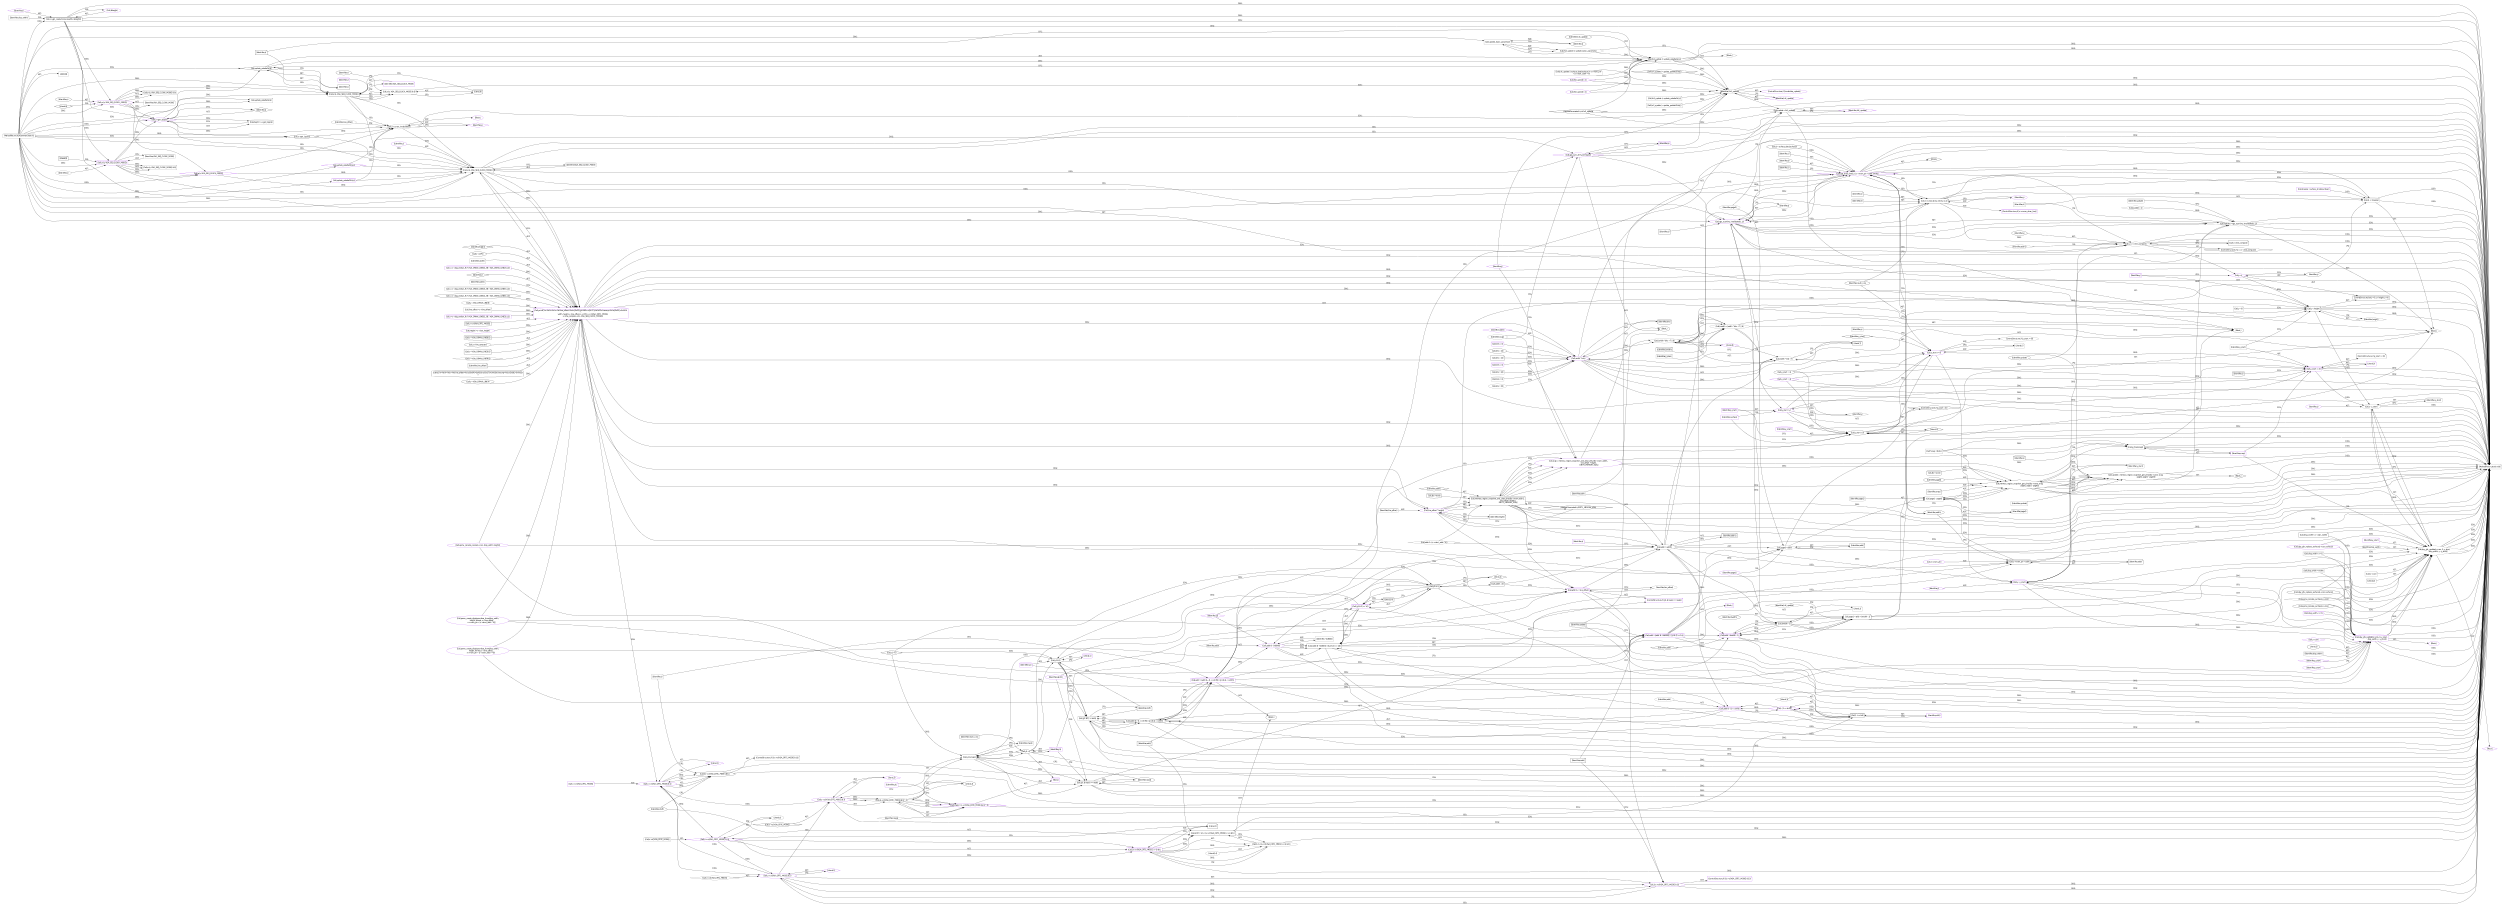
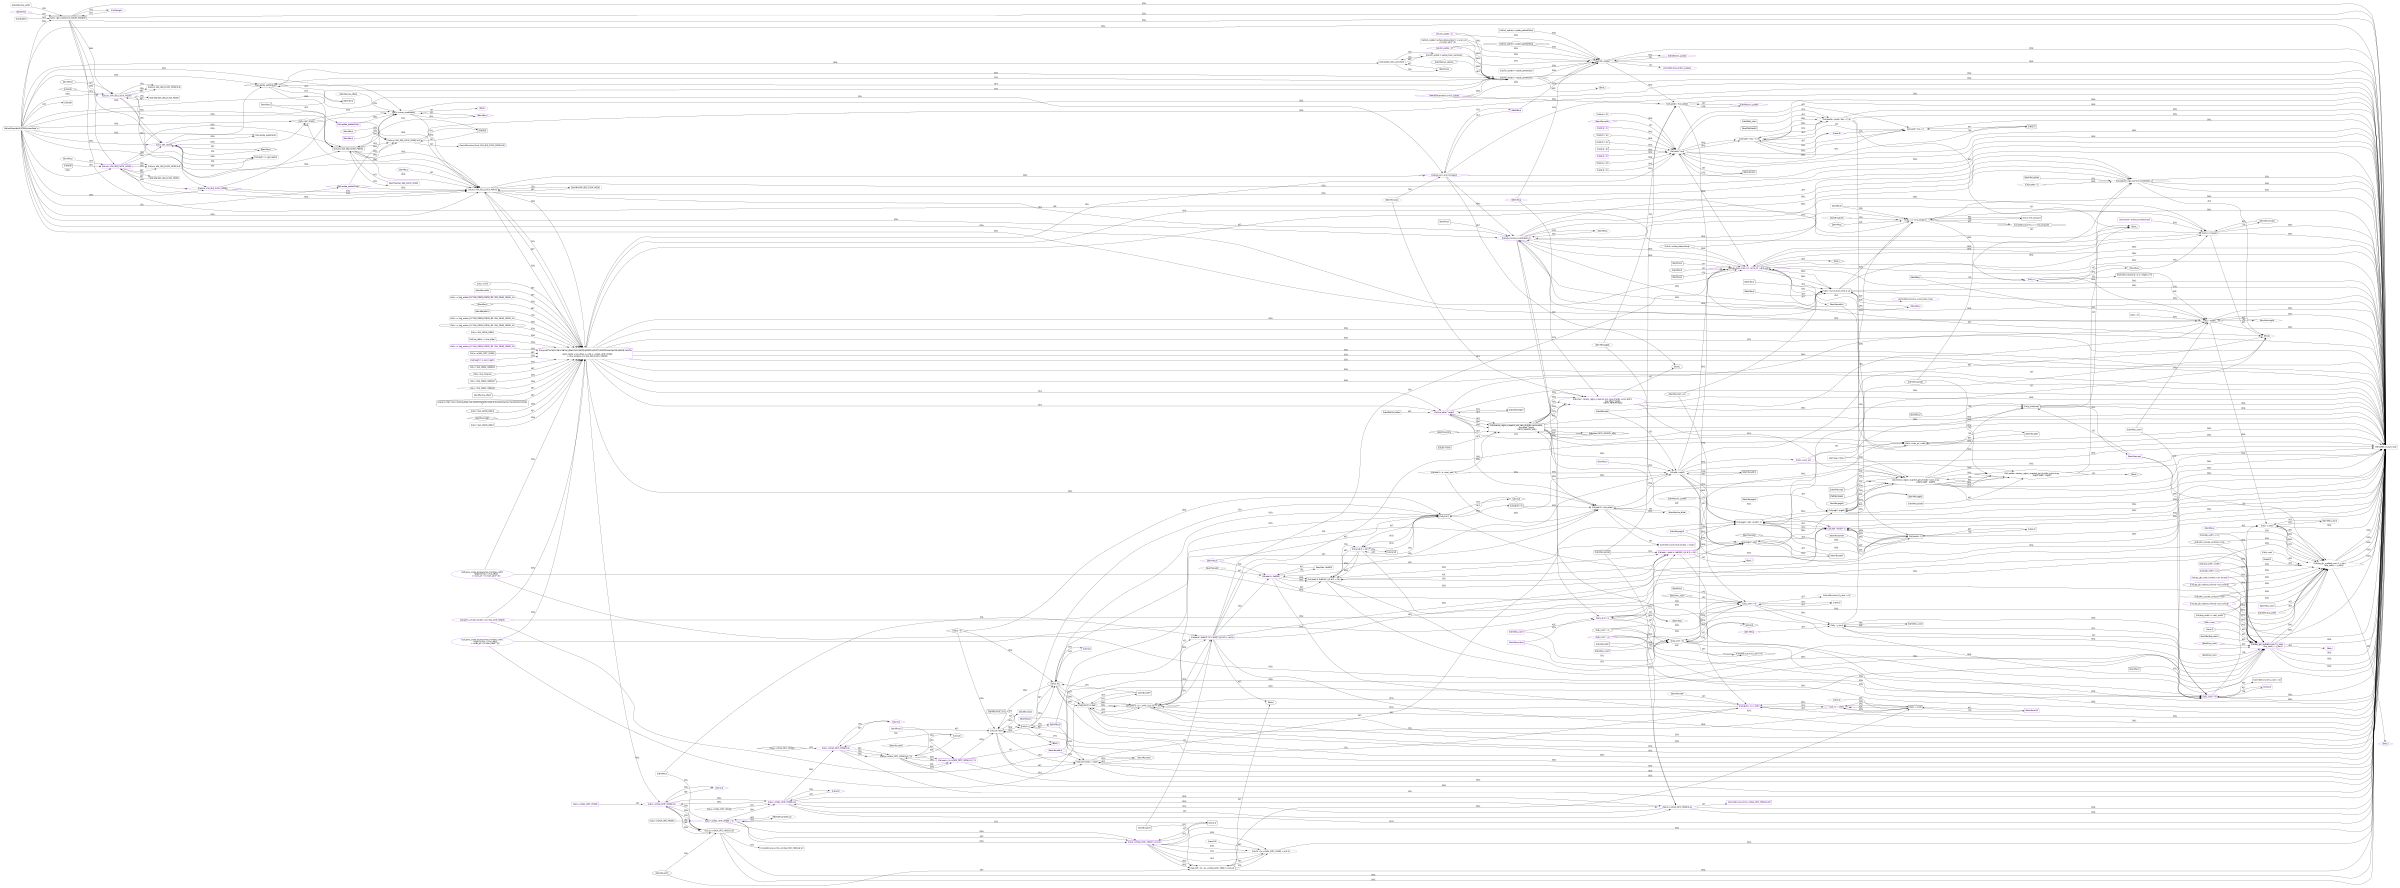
node "(Call,&width)": added
node "(Identifier,!full_update)": label "(Identifier,!full_update)" -> "(Call,!full_update)"
node "(ControlStructure,if (!invalidate_update))": label "(ControlStructure,if (!invalidate_update))" -> "(ControlStructure,if (!full_update))"
node "(MethodParameterIn,int full_update)": color black -> purple
node "(MethodReturn,VGACommonState *s)": label "(MethodReturn,VGACommonState *s)" -> "(MethodParameterIn,VGACommonState *s)"
node "(ControlStructure,if (sr(s, VGA_SEQ_CLOCK_MODE) & 8))": added
node "(Call,bits = 8)": added
edge "(Call,d = surface_data(surface))" -> "(Call,d += linesize)": added, label "DDG:"
node "(ControlStructure,if (s->cursor_draw_line))": shape cylinder -> ellipse
node "(Identifier,linesize)": added
edge "(Call,y < height)" -> "(ControlStructure,for(y = 0; y < height; y++))": reversed
node "(Call,y < height)": shape note -> diamond
node "(Call,v = VGA_DRAW_LINE2)": added
edge "(Call,*snap = NULL)" -> "(MethodReturn,static void)": now "(Call,page1 - page0)" -> "(MethodReturn,static void)"
edge "(Call,addr = (addr & ~(1 << shift)) | ((y1 & 1) << shift))" -> "(Call,y_start < 0)": now "(Call,addr = (addr & ~(1 << shift)) | ((y1 & 1) << shift))" -> "(Call,page1 = addr + bwidth - 1)"
node "(MethodParameterIn,DIRTY_MEMORY_VGA)": label "(MethodParameterIn,DIRTY_MEMORY_VGA)" -> "(Identifier,DIRTY_MEMORY_VGA)"
edge "(Call,addr1 = (s->start_addr * 4))" -> "(Call,addr1 += line_offset)": added, label "DDG:"
edge "(Call,addr + bwidth - 1)" -> "(Call,page1 = addr + bwidth - 1)": added, label "AST:"
edge "(Call,addr = addr1)" -> "(Call,s->vram_ptr + addr)": now "(Call,addr = addr1)" -> "(Call,s->vram_ptr)"
node "(Call,dpy_gfx_check_format(s->con, format))": added
edge "(Call,(y1 & 2) << 14)" -> "(Call,y1 & 1)": now "(Call,y1 & 2)" -> "(Call,y1 & 1)"
edge "(Call,(s->cr[VGA_CRTC_MODE] & 3) ^ 3)" -> "(Call,y1 & mask)": now "(Call,mask = (s->cr[VGA_CRTC_MODE] & 3) ^ 3)" -> "(Call,y1 & mask)"
edge "(Call,s->cr[VGA_CRTC_MODE] & 3)" -> "(Call,s->cr[VGA_CRTC_MODE] & 1)": removed, label "DDG:"
node "(Call,mask = (s->cr[VGA_CRTC_MODE] & 3) ^ 3)": shape diamond -> cylinder
node "(Literal,6)": label "(Literal,6)" -> "(MethodParameterIn,6)"
